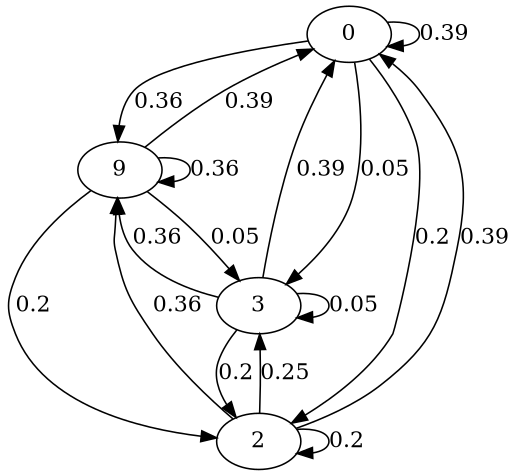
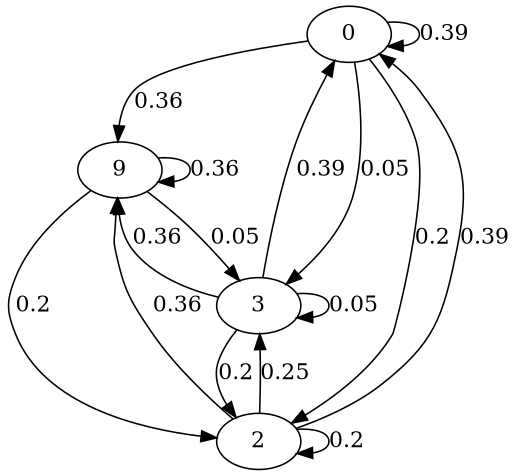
edge "9" -> "0": removed, label "0.39"
